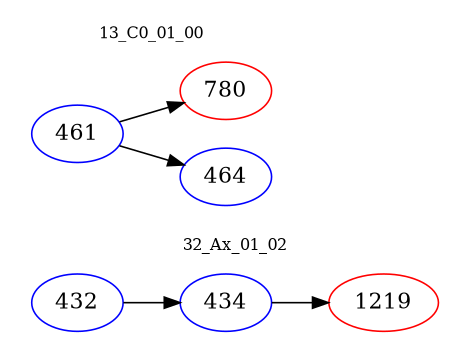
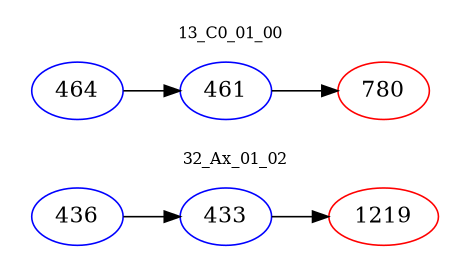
edge "461" -> "464": reversed
node "432": label "432" -> "436"
node "434": label "434" -> "433"
